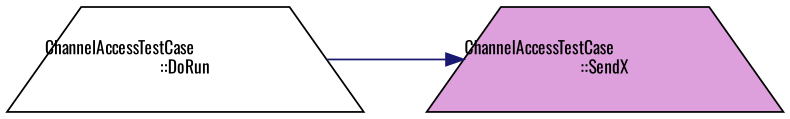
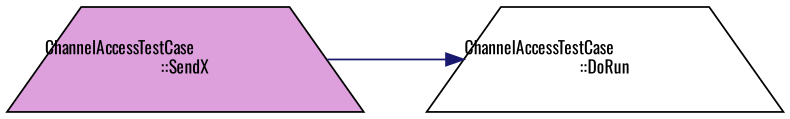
edge "ChannelAccessTestCase ::DoRun" -> "ChannelAccessTestCase ::SendX": reversed
